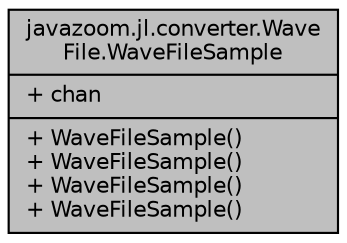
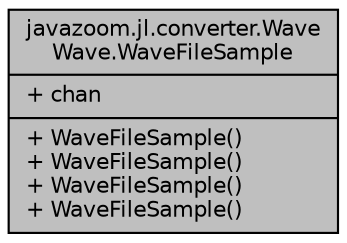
node "javazoom.jl.converter.Wave": text "File.WaveFileSample" -> "Wave.WaveFileSample"
